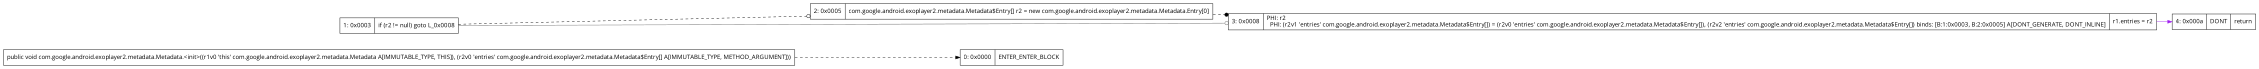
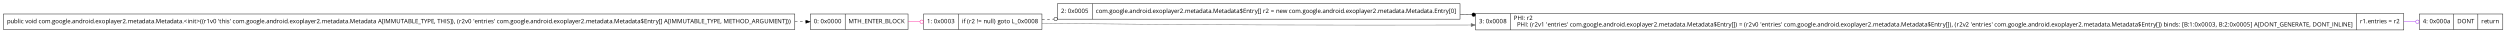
edge "2: 0x0005" -> "3: 0x0008": style dashed -> solid
edge "0: 0x0000" -> "1: 0x0003": added
edge "3: 0x0008" -> "4: 0x000a": arrowhead normal -> odot
edge "1: 0x0003" -> "3: 0x0008": arrowhead odot -> normal
node "0: 0x0000": text "ENTER_ENTER_BLOCK" -> "MTH_ENTER_BLOCK"
